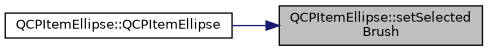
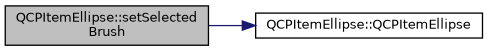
edge "QCPItemEllipse::QCPItemEllipse" -> "QCPItemEllipse::setSelected Brush": reversed
